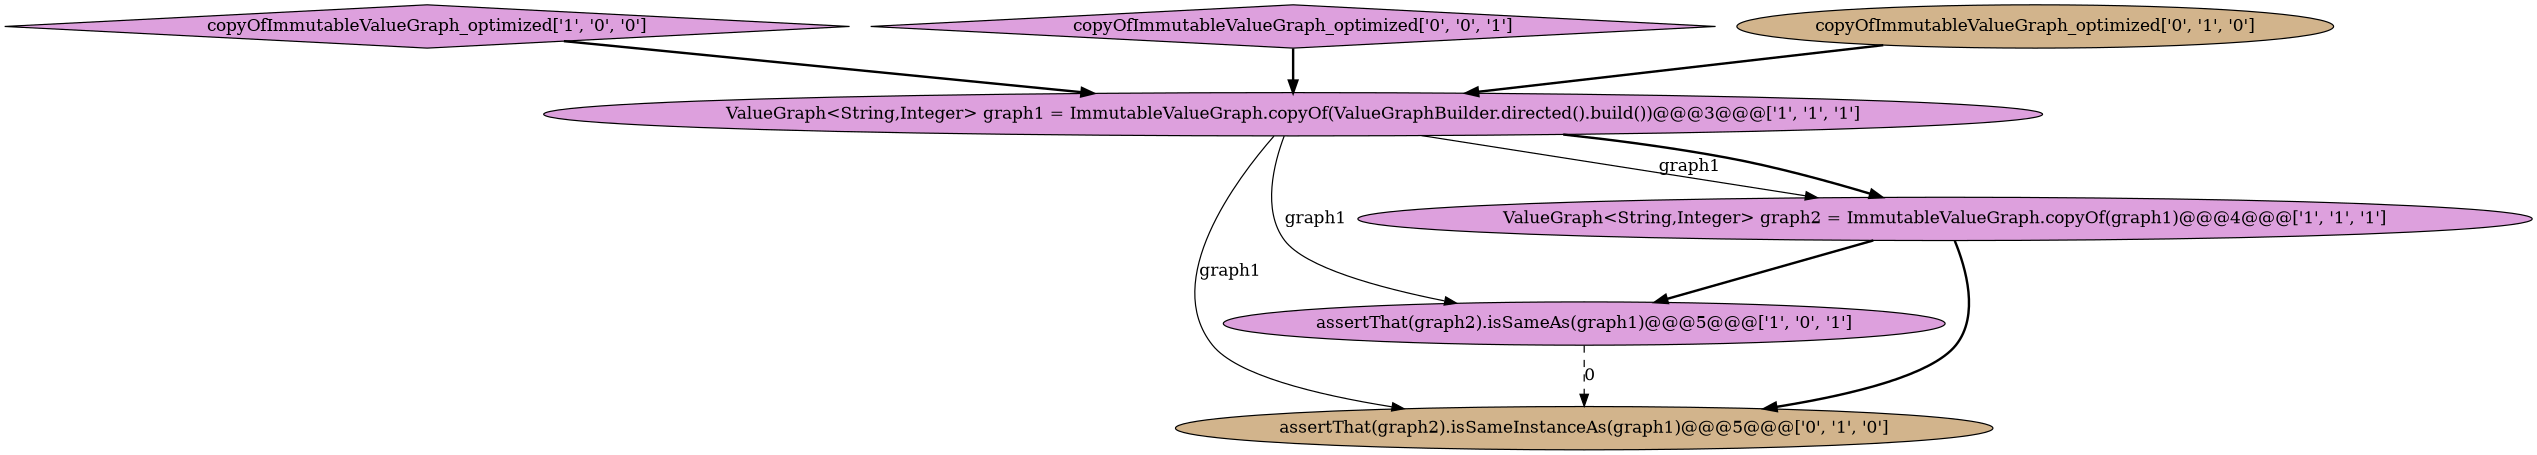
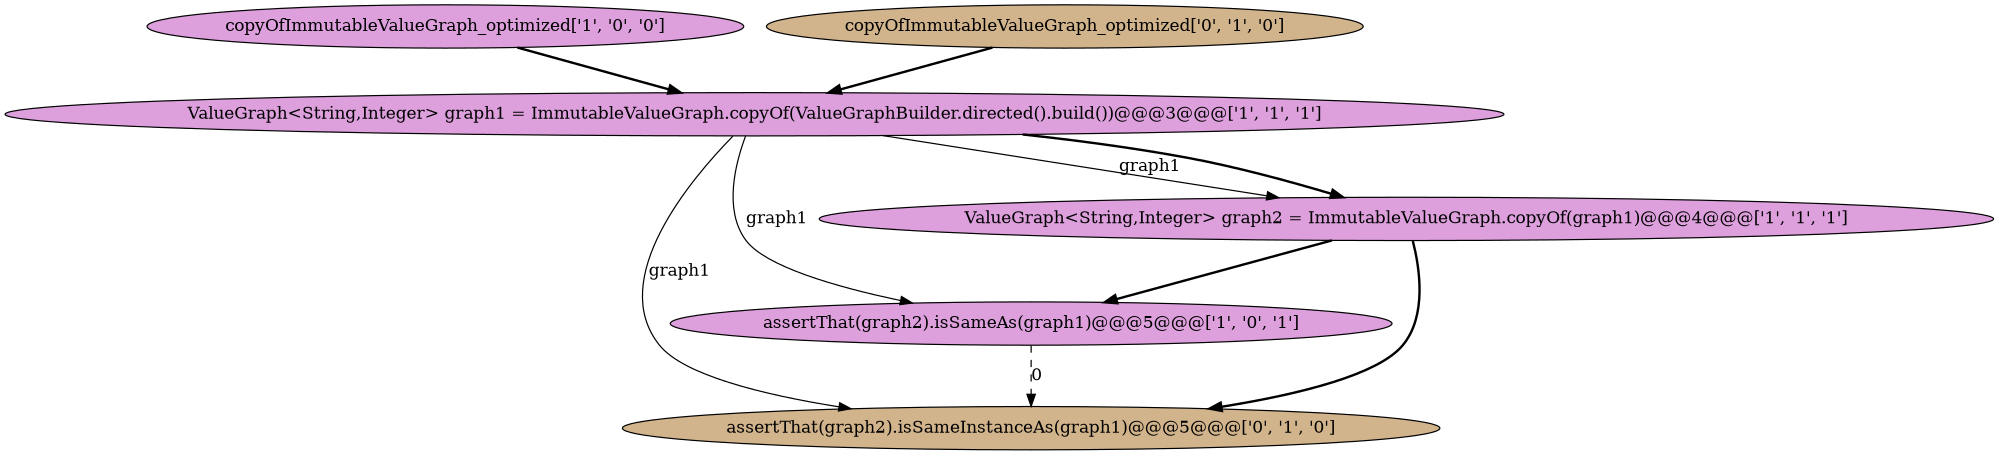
node "copyOfImmutableValueGraph_optimized['1', '0', '0']": shape diamond -> ellipse
node "copyOfImmutableValueGraph_optimized['0', '0', '1']": removed
